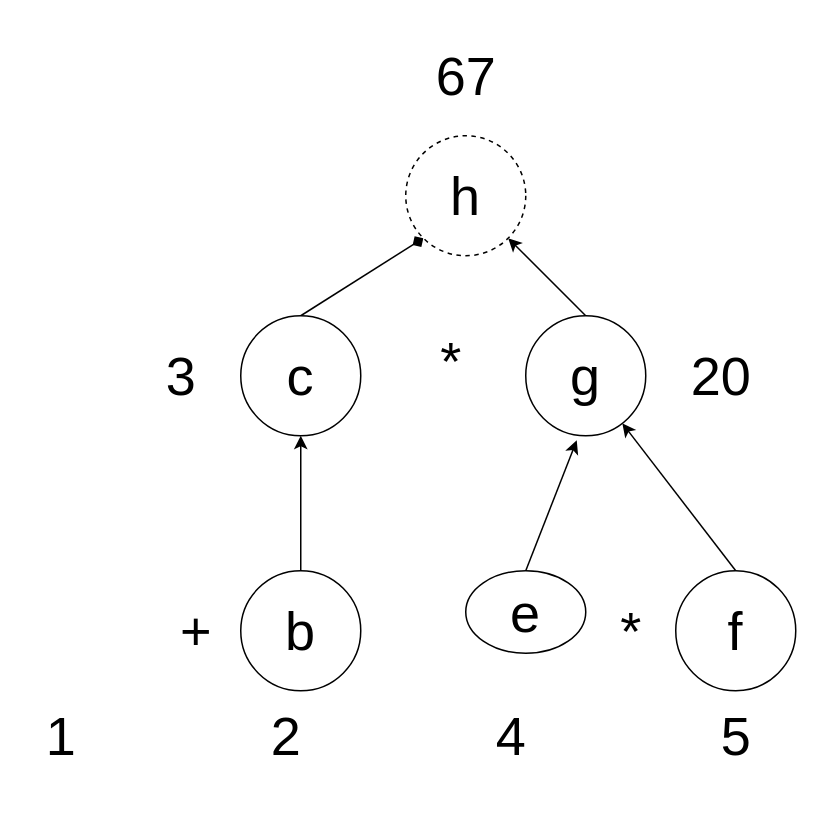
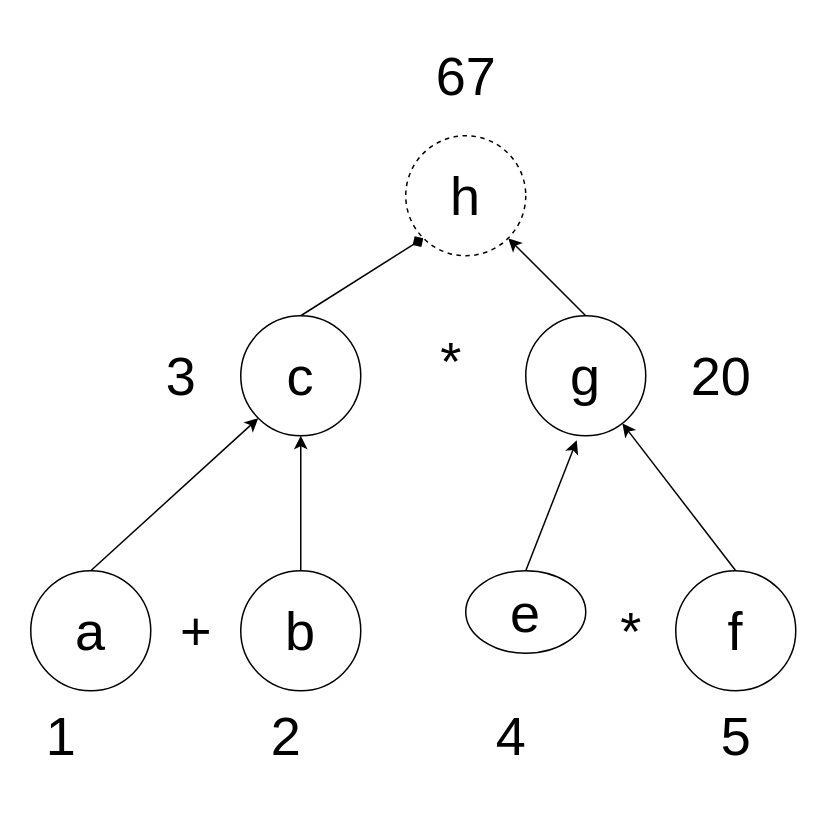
edge "a" -> "c": added
node "a": added
